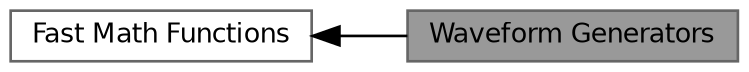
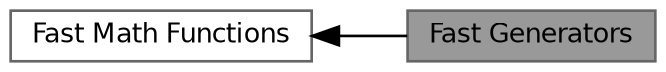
node "Waveform Generators": label "Waveform Generators" -> "Fast Generators"
